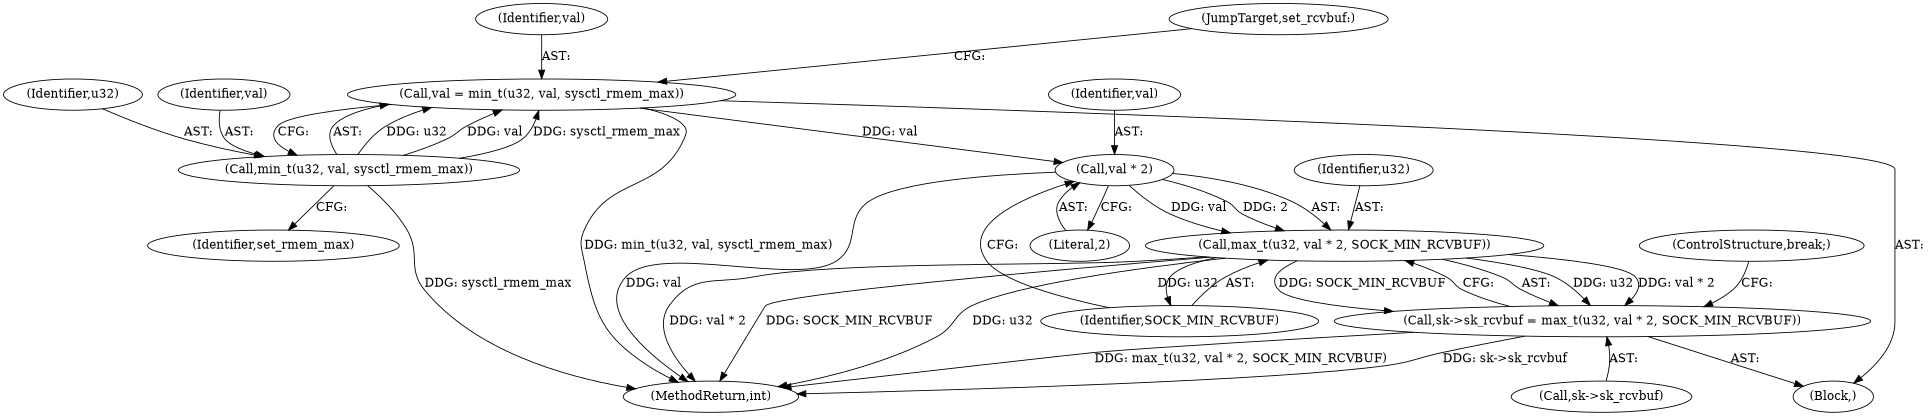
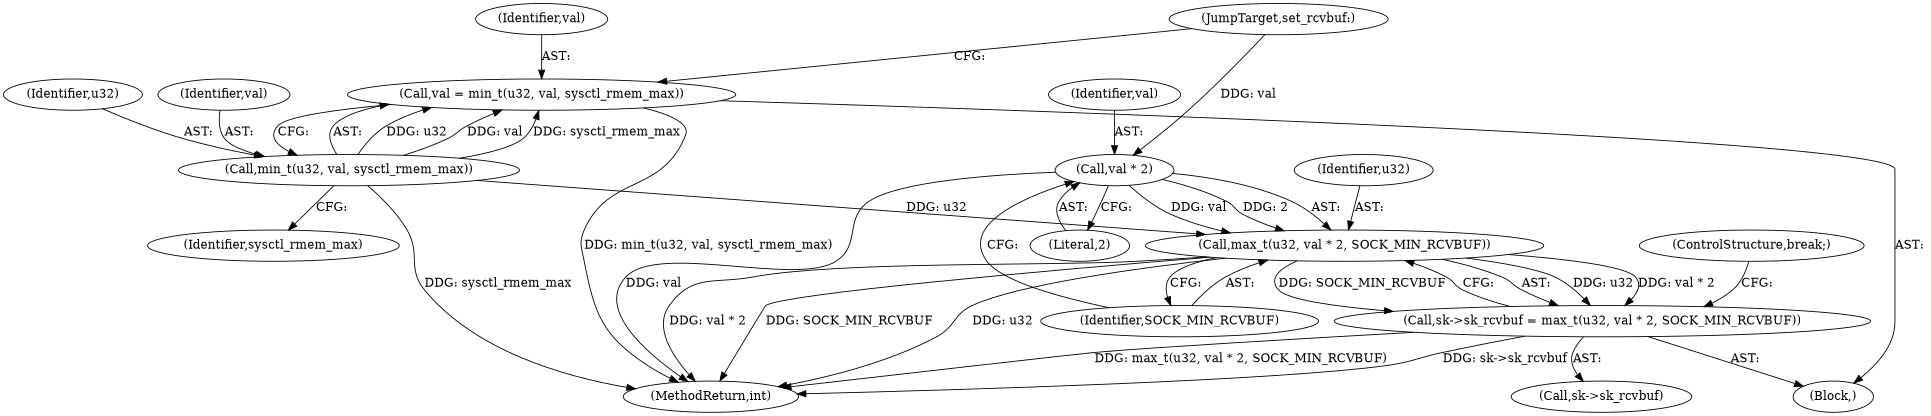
edge "(Call,val = min_t(u32, val, sysctl_rmem_max))" -> "(Call,val * 2)": now "(JumpTarget,set_rcvbuf:)" -> "(Call,val * 2)"
edge "(Call,min_t(u32, val, sysctl_rmem_max))" -> "(Call,max_t(u32, val * 2, SOCK_MIN_RCVBUF))": added, label "DDG: u32"
node "(Identifier,set_rmem_max)": label "(Identifier,set_rmem_max)" -> "(Identifier,sysctl_rmem_max)"
edge "(Call,max_t(u32, val * 2, SOCK_MIN_RCVBUF))" -> "(Identifier,SOCK_MIN_RCVBUF)": label "DDG: u32" -> "CFG: "
edge "(Call,sk->sk_rcvbuf)" -> "(Call,sk->sk_rcvbuf = max_t(u32, val * 2, SOCK_MIN_RCVBUF))": reversed
